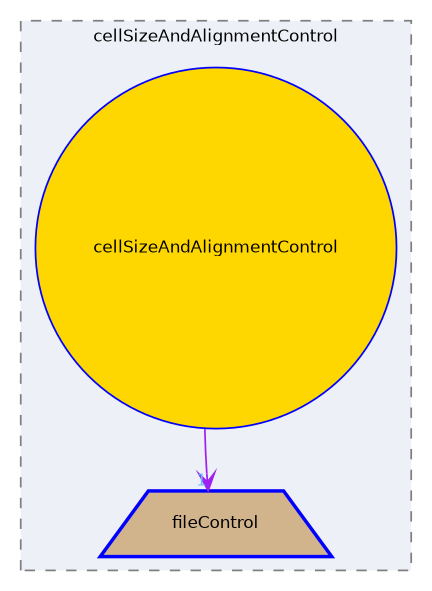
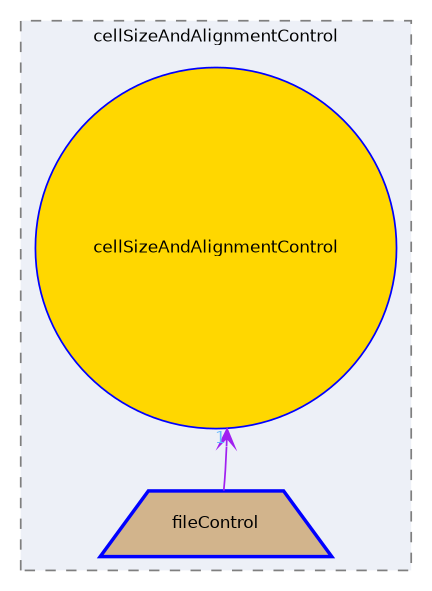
edge "cellSizeAndAlignmentControl" -> "fileControl": reversed
